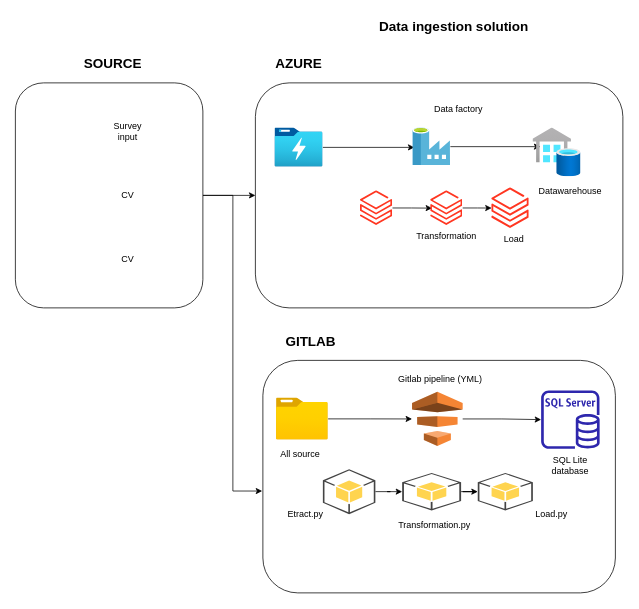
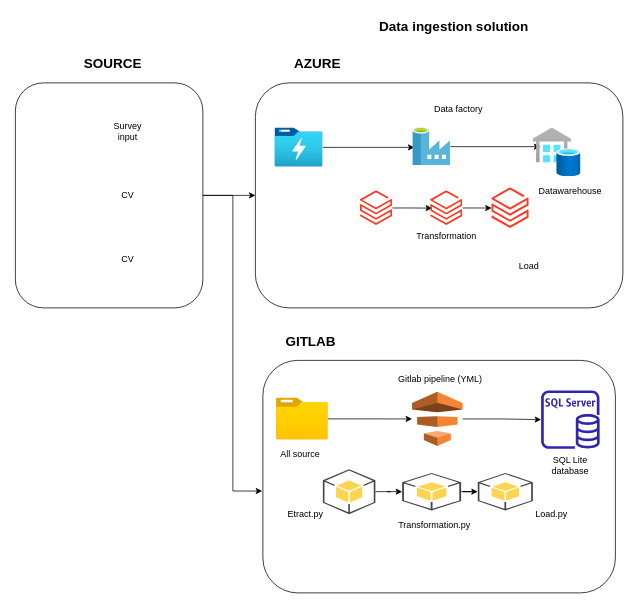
node "AZURE": moved (299, 64) -> (318, 64)
node "Load": moved (514, 240) -> (529, 266)
